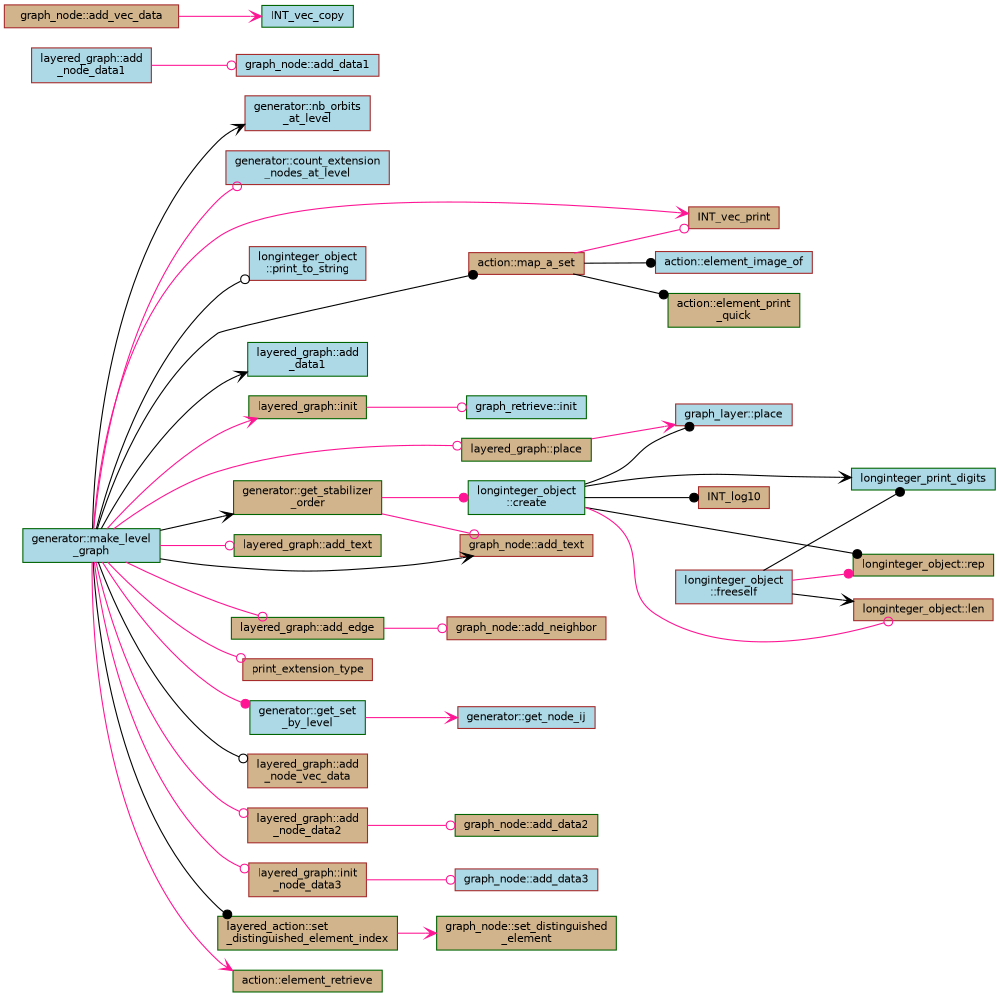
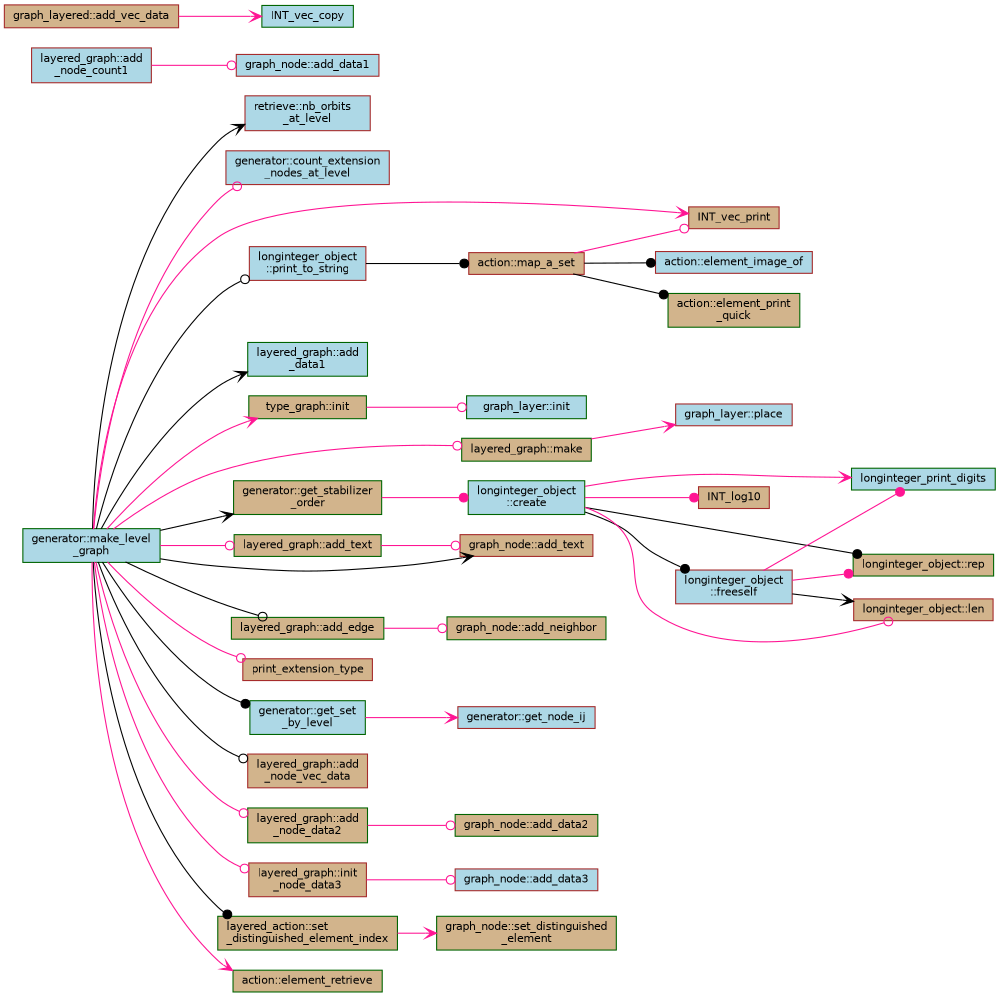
node "graph_node::add_vec_data": label "graph_node::add_vec_data" -> "graph_layered::add_vec_data"
node "layered_graph::add _node_data1": label "layered_graph::add _node_data1" -> "layered_graph::add _node_count1"
node "generator::nb_orbits _at_level": label "generator::nb_orbits _at_level" -> "retrieve::nb_orbits _at_level"
edge "generator::make_level _graph" -> "action::map_a_set": now "longinteger_object ::print_to_string" -> "action::map_a_set"
node "layered_graph::init": label "layered_graph::init" -> "type_graph::init"
node "graph_retrieve::init": label "graph_retrieve::init" -> "graph_layer::init"
node "layered_graph::place": label "layered_graph::place" -> "layered_graph::make"
edge "longinteger_object ::create" -> "graph_layer::place": now "longinteger_object ::create" -> "longinteger_object ::freeself"
edge "longinteger_object ::create" -> "longinteger_print_digits": color black -> deeppink
edge "longinteger_object ::create" -> "INT_log10": color black -> deeppink
edge "generator::get_stabilizer _order" -> "graph_node::add_text": now "layered_graph::add_text" -> "graph_node::add_text"
edge "longinteger_object ::freeself" -> "longinteger_print_digits": color black -> deeppink
edge "generator::make_level _graph" -> "layered_graph::add_edge": color deeppink -> black
node "graph_node::add_neighbor": color brown -> darkgreen
edge "generator::make_level _graph" -> "generator::get_set _by_level": color deeppink -> black
node "layered_graph::add _node_data2": color brown -> darkgreen
